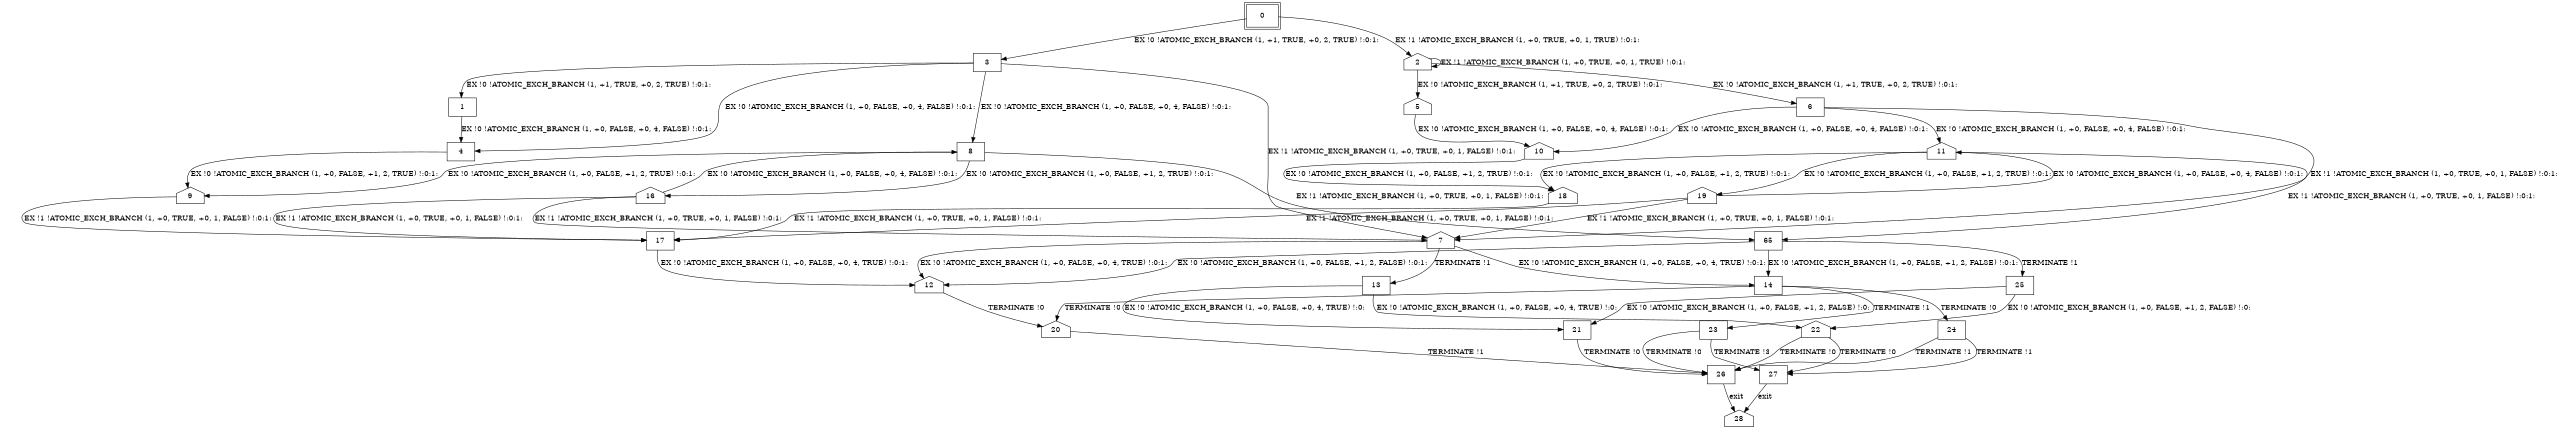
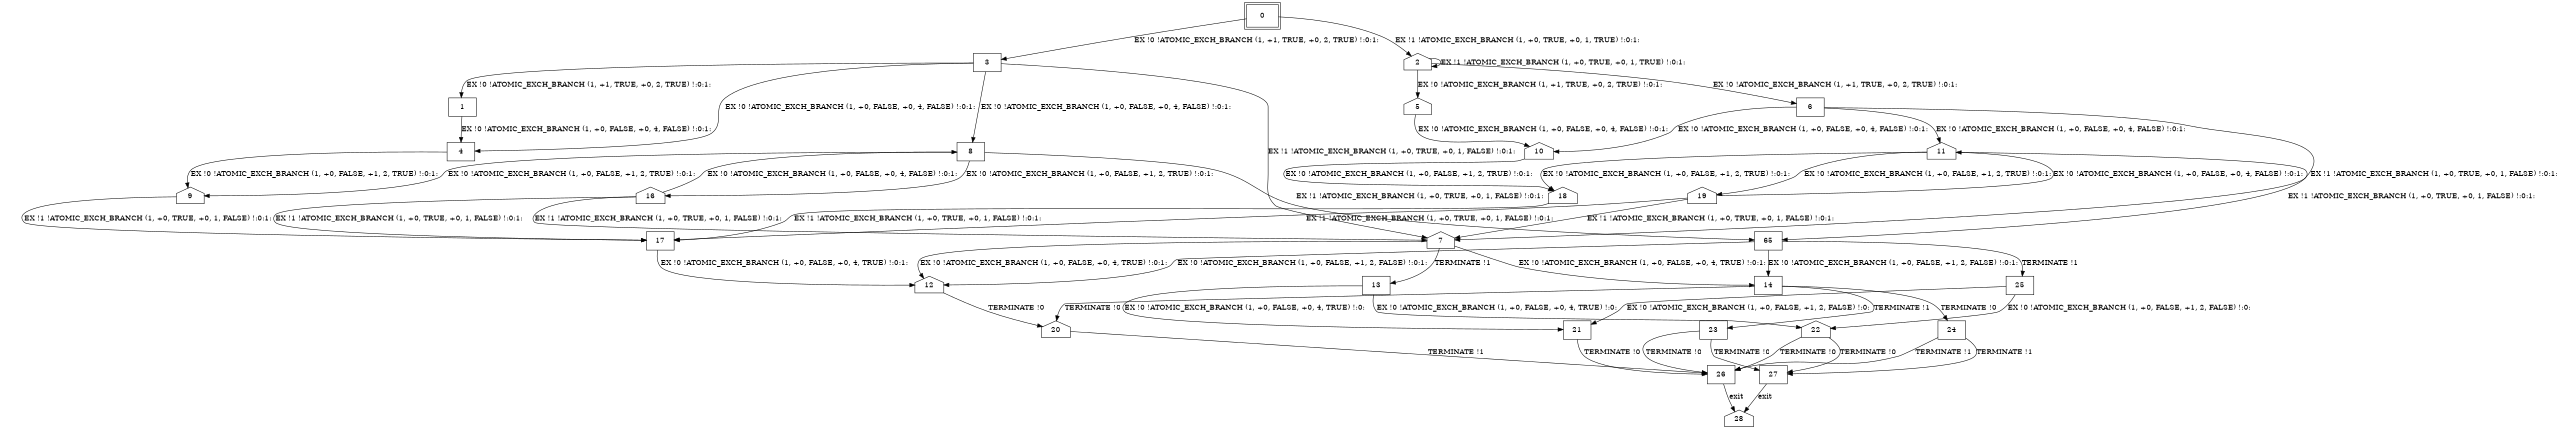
edge "23" -> "27": label "TERMINATE !3" -> "TERMINATE !0"
